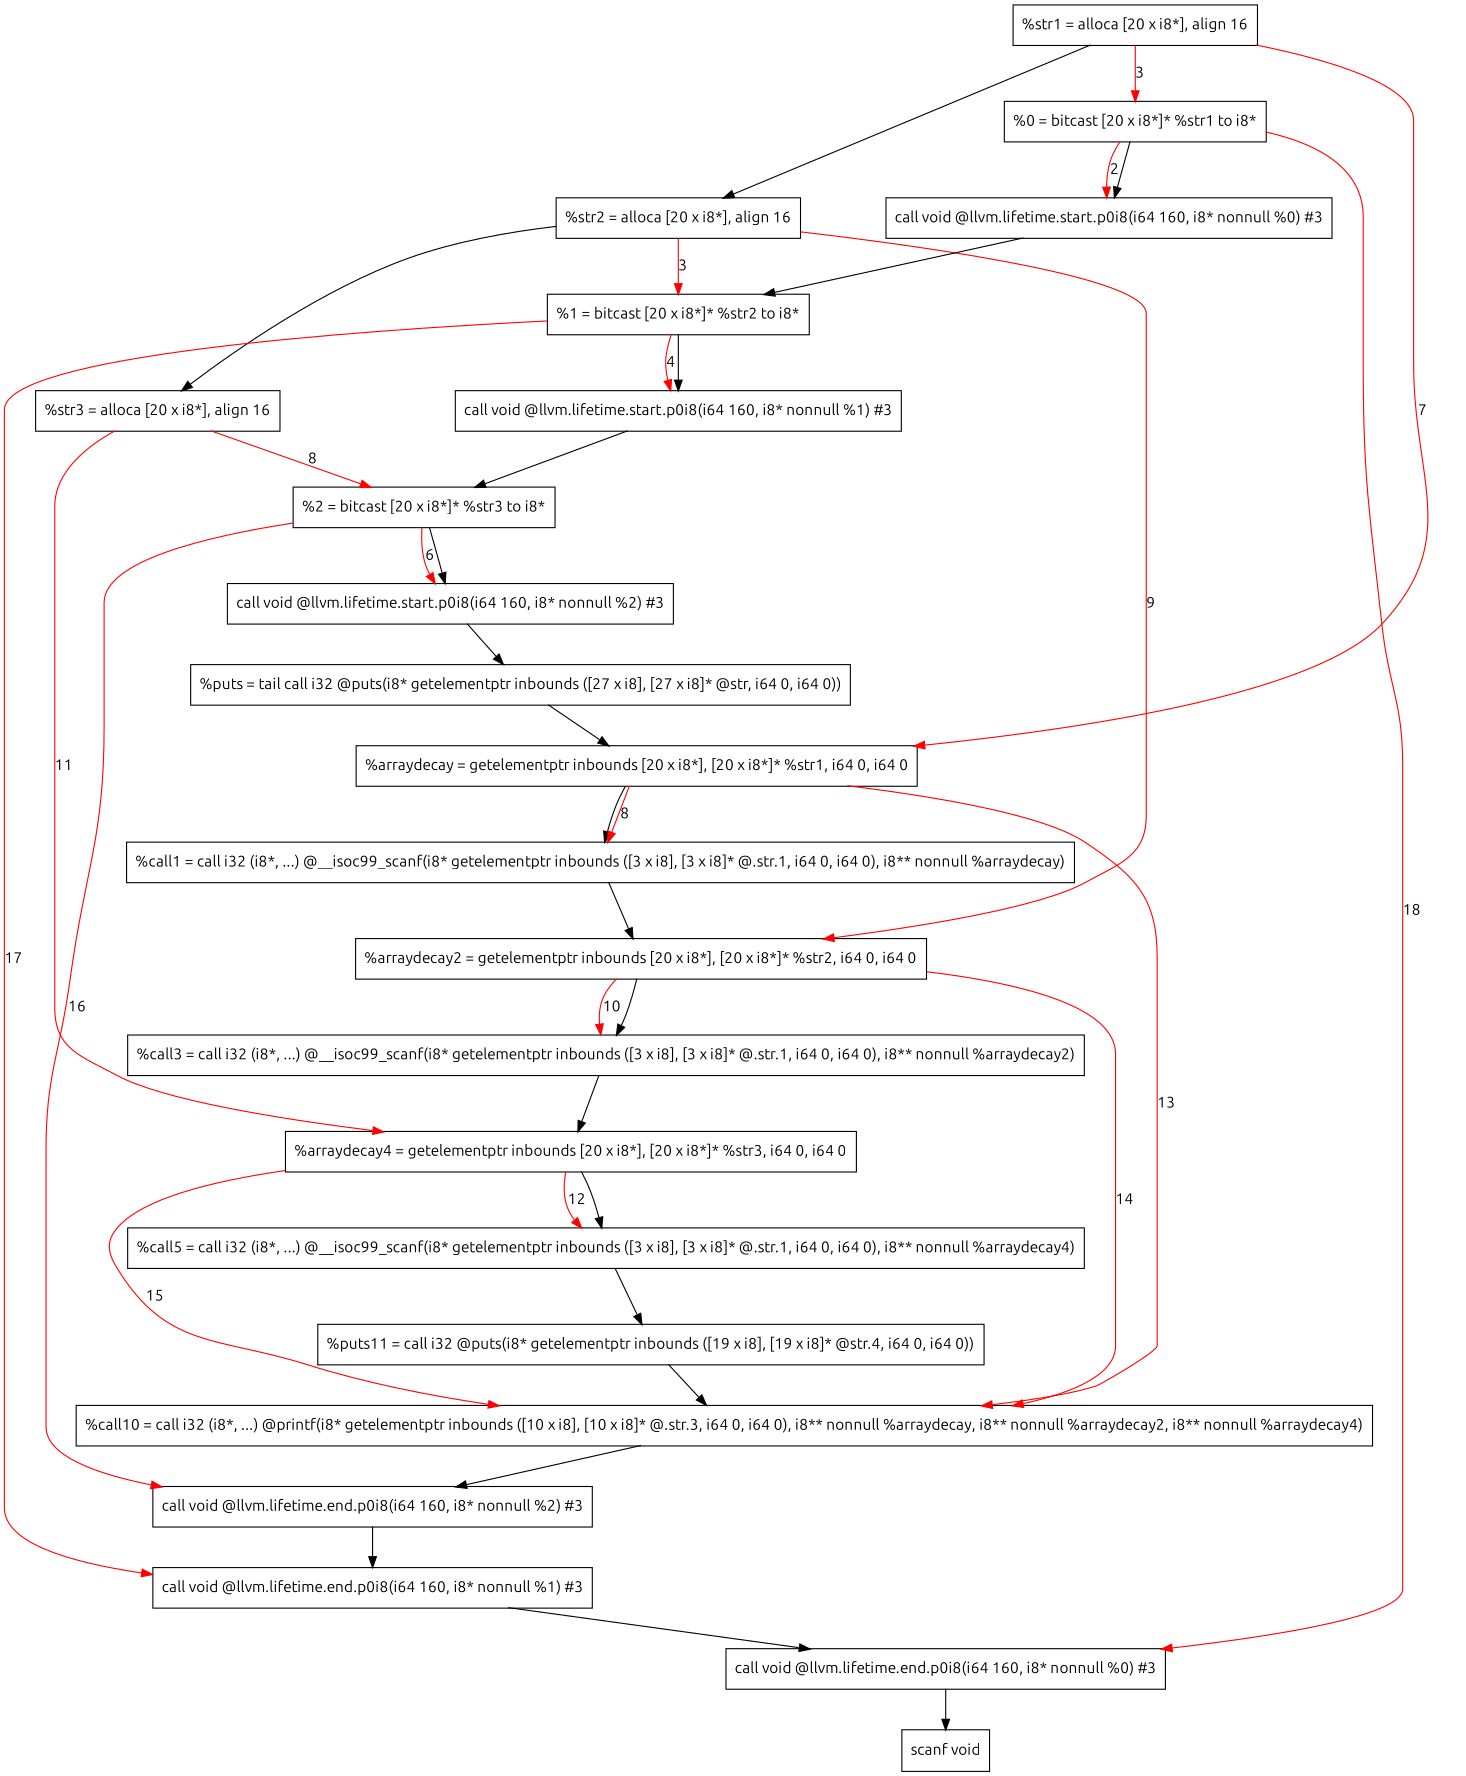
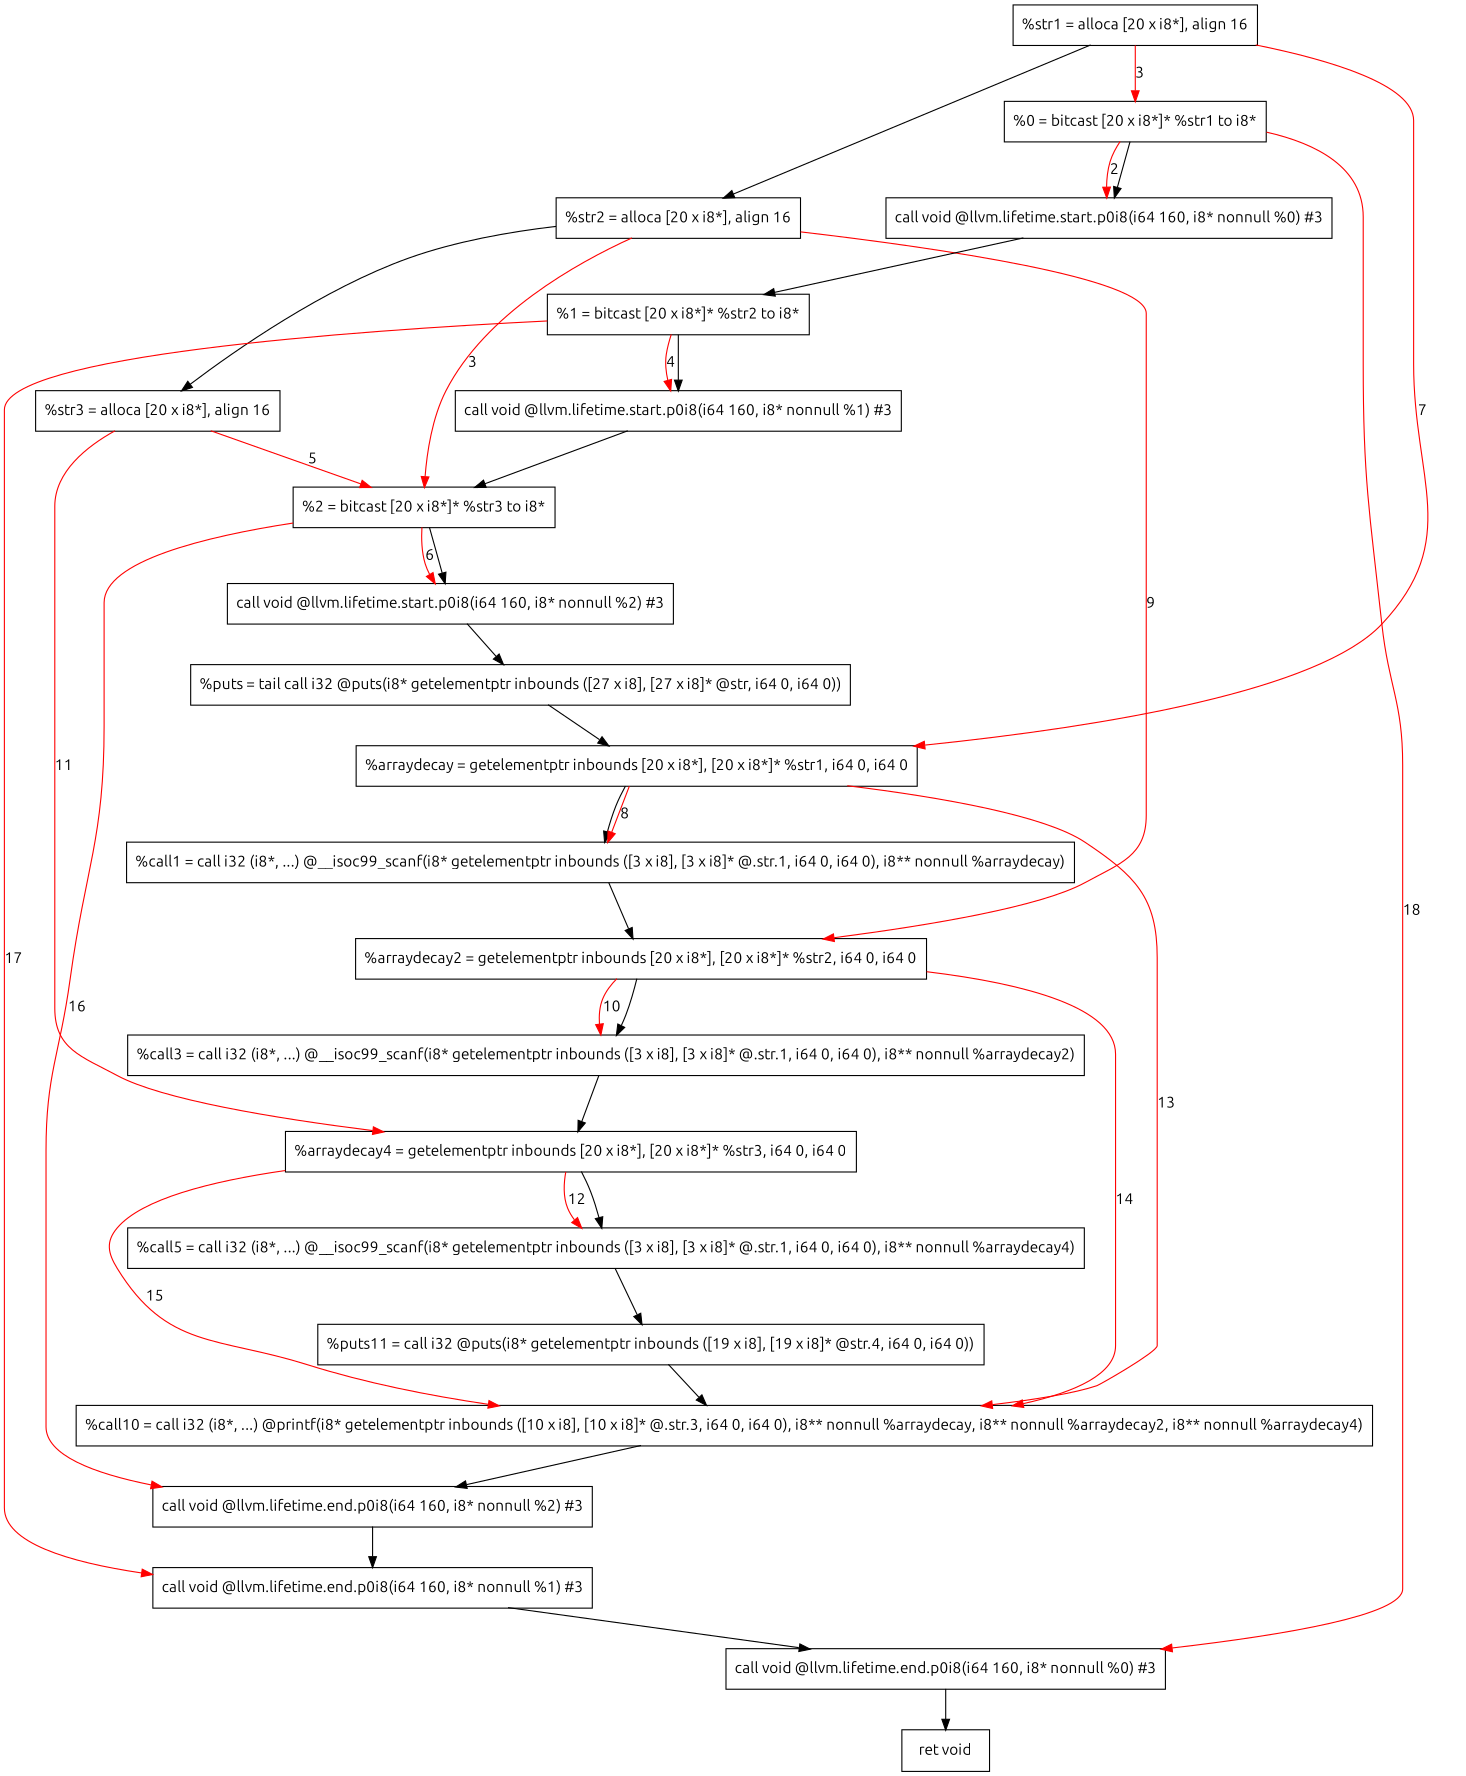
edge "%str2 = alloca [20 x i8*], align 16" -> "%1 = bitcast [20 x i8*]* %str2 to i8*": now "%str2 = alloca [20 x i8*], align 16" -> "%2 = bitcast [20 x i8*]* %str3 to i8*"
edge "%str3 = alloca [20 x i8*], align 16" -> "%2 = bitcast [20 x i8*]* %str3 to i8*": label "8" -> "5"
node "scanf void": label "scanf void" -> "ret void"
